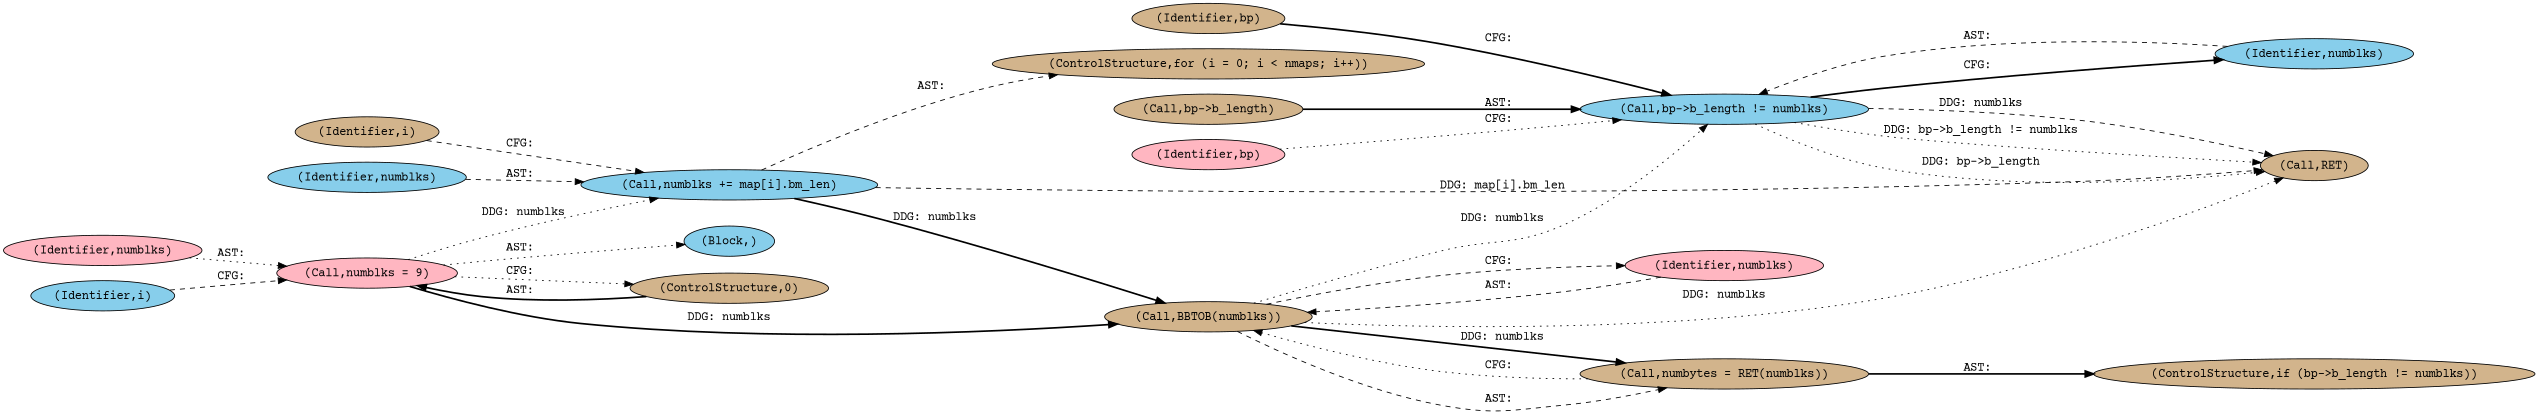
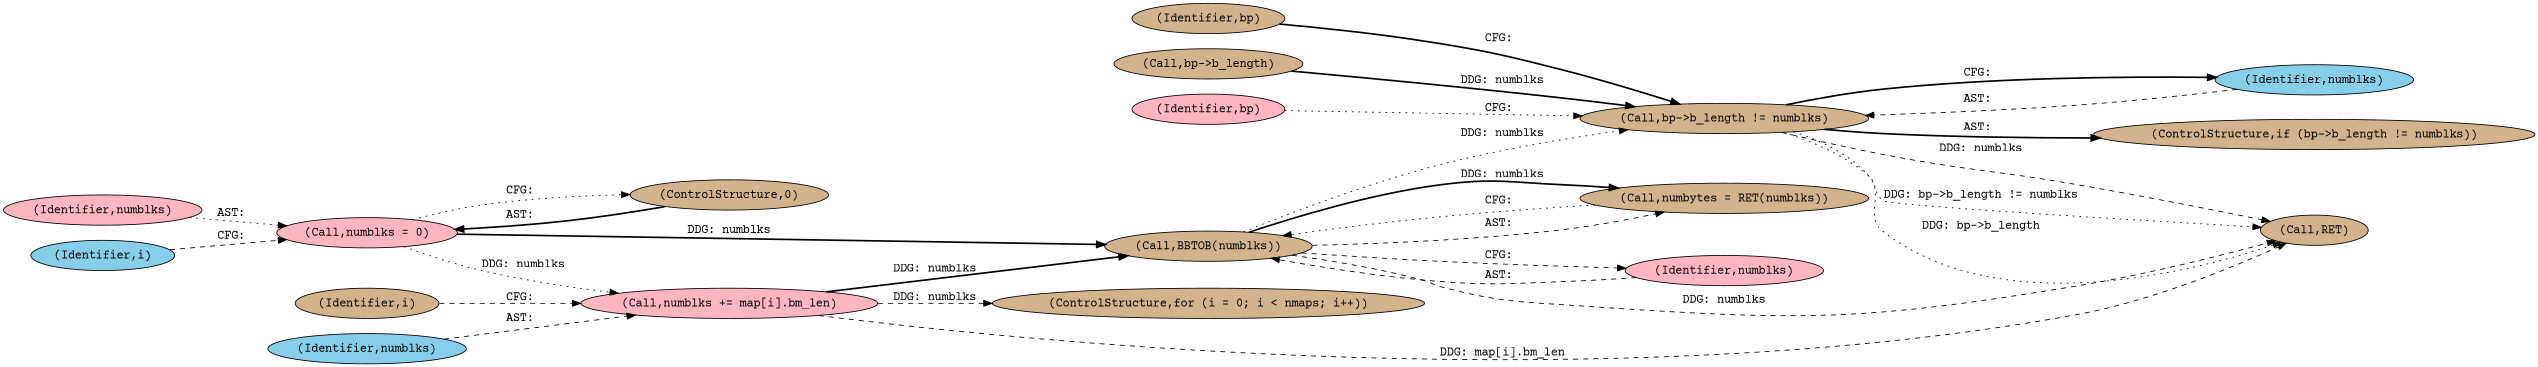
edge "(Call,numblks += map[i].bm_len)" -> "(ControlStructure,for (i = 0; i < nmaps; i++))": label "AST: " -> "DDG: numblks"
edge "(Call,bp->b_length)" -> "(Call,bp->b_length != numblks)": label "AST: " -> "DDG: numblks"
node "(Call,bp->b_length != numblks)": fillcolor skyblue -> tan
node "(Call,numblks += map[i].bm_len)": fillcolor skyblue -> lightpink
node "(Block,)": removed
node "(Call,numblks = 9)": label "(Call,numblks = 9)" -> "(Call,numblks = 0)"
edge "(Call,BBTOB(numblks))" -> "(Call,RET)": style dotted -> dashed
edge "(Call,numbytes = RET(numblks))" -> "(ControlStructure,if (bp->b_length != numblks))": now "(Call,bp->b_length != numblks)" -> "(ControlStructure,if (bp->b_length != numblks))"
